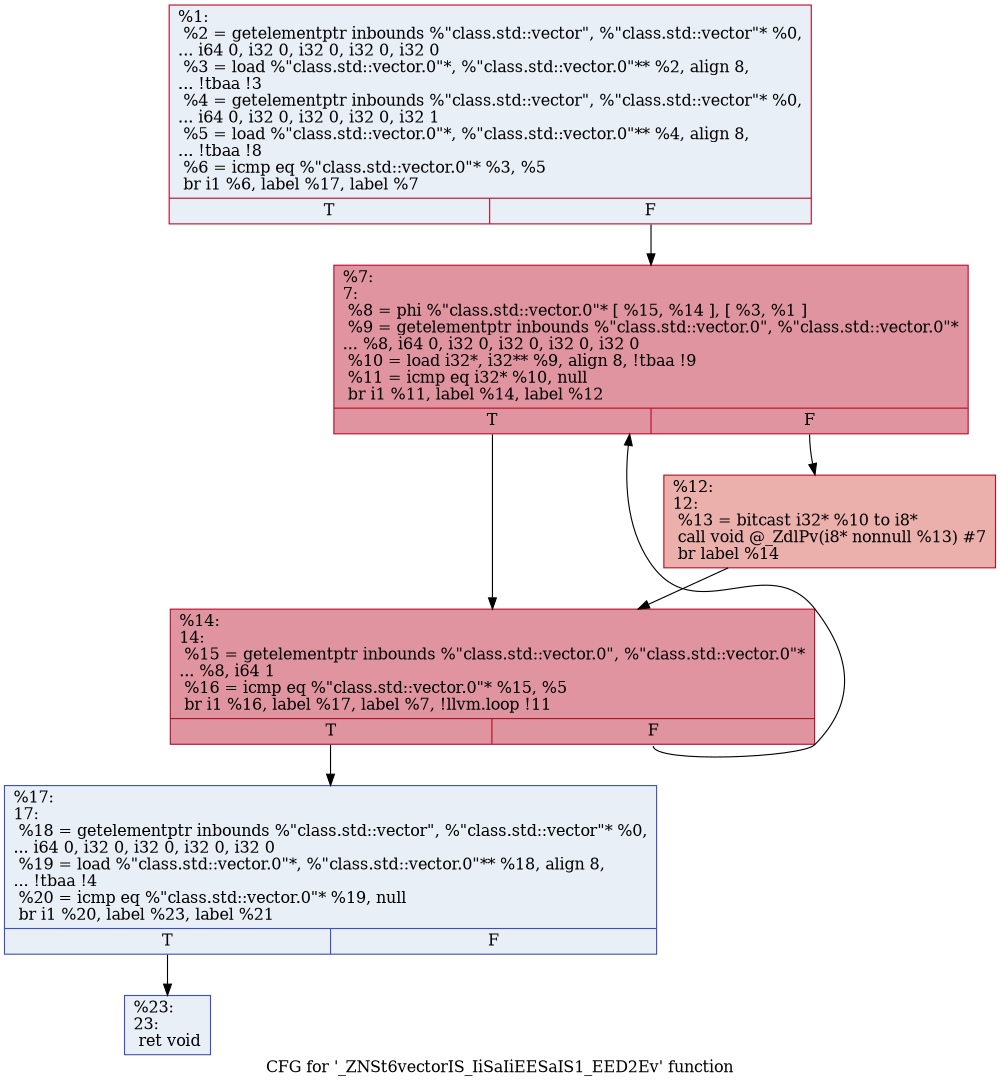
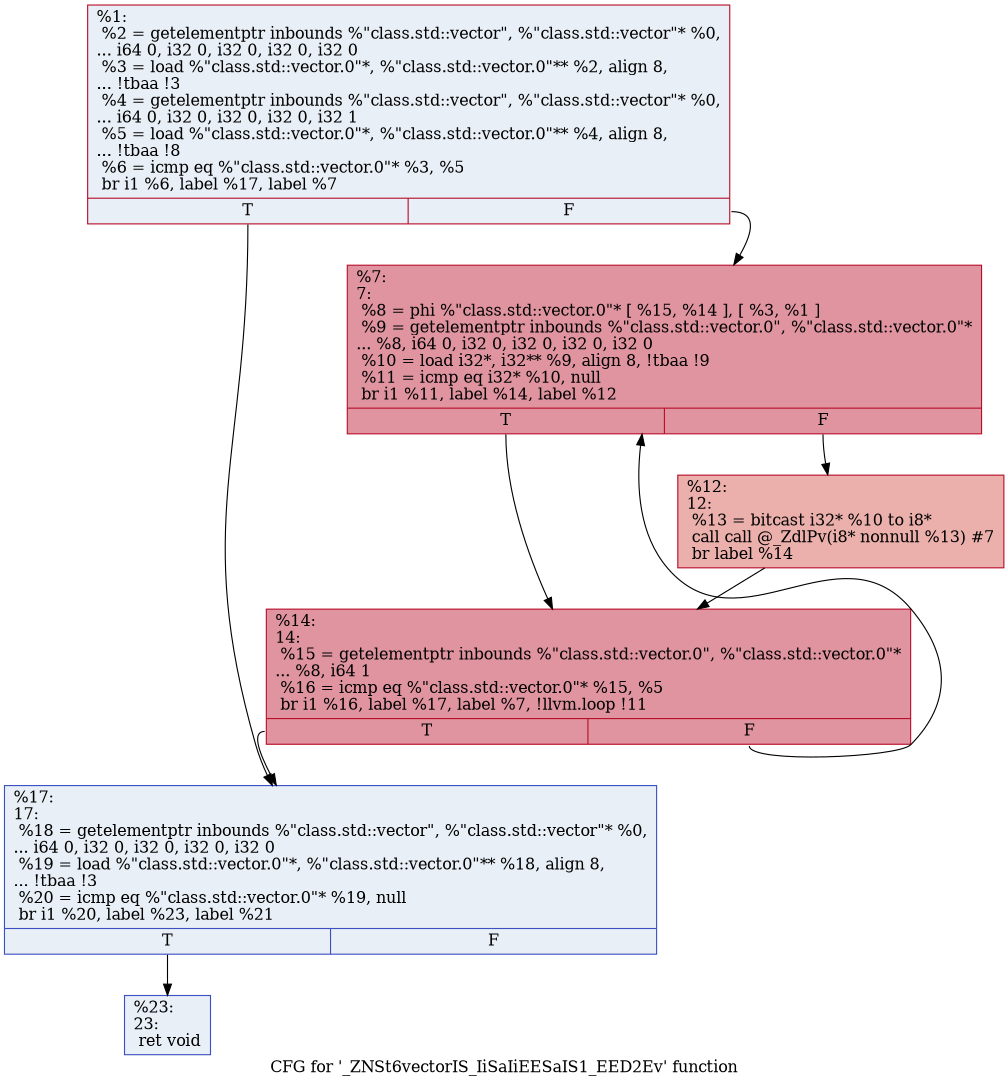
edge "%1:" -> "%17:": added
node "%12:": text "call void @_ZdlPv(i8* nonnull %13) #7" -> "call call @_ZdlPv(i8* nonnull %13) #7"
node "%17:": text "... !tbaa !4" -> "... !tbaa !3"
